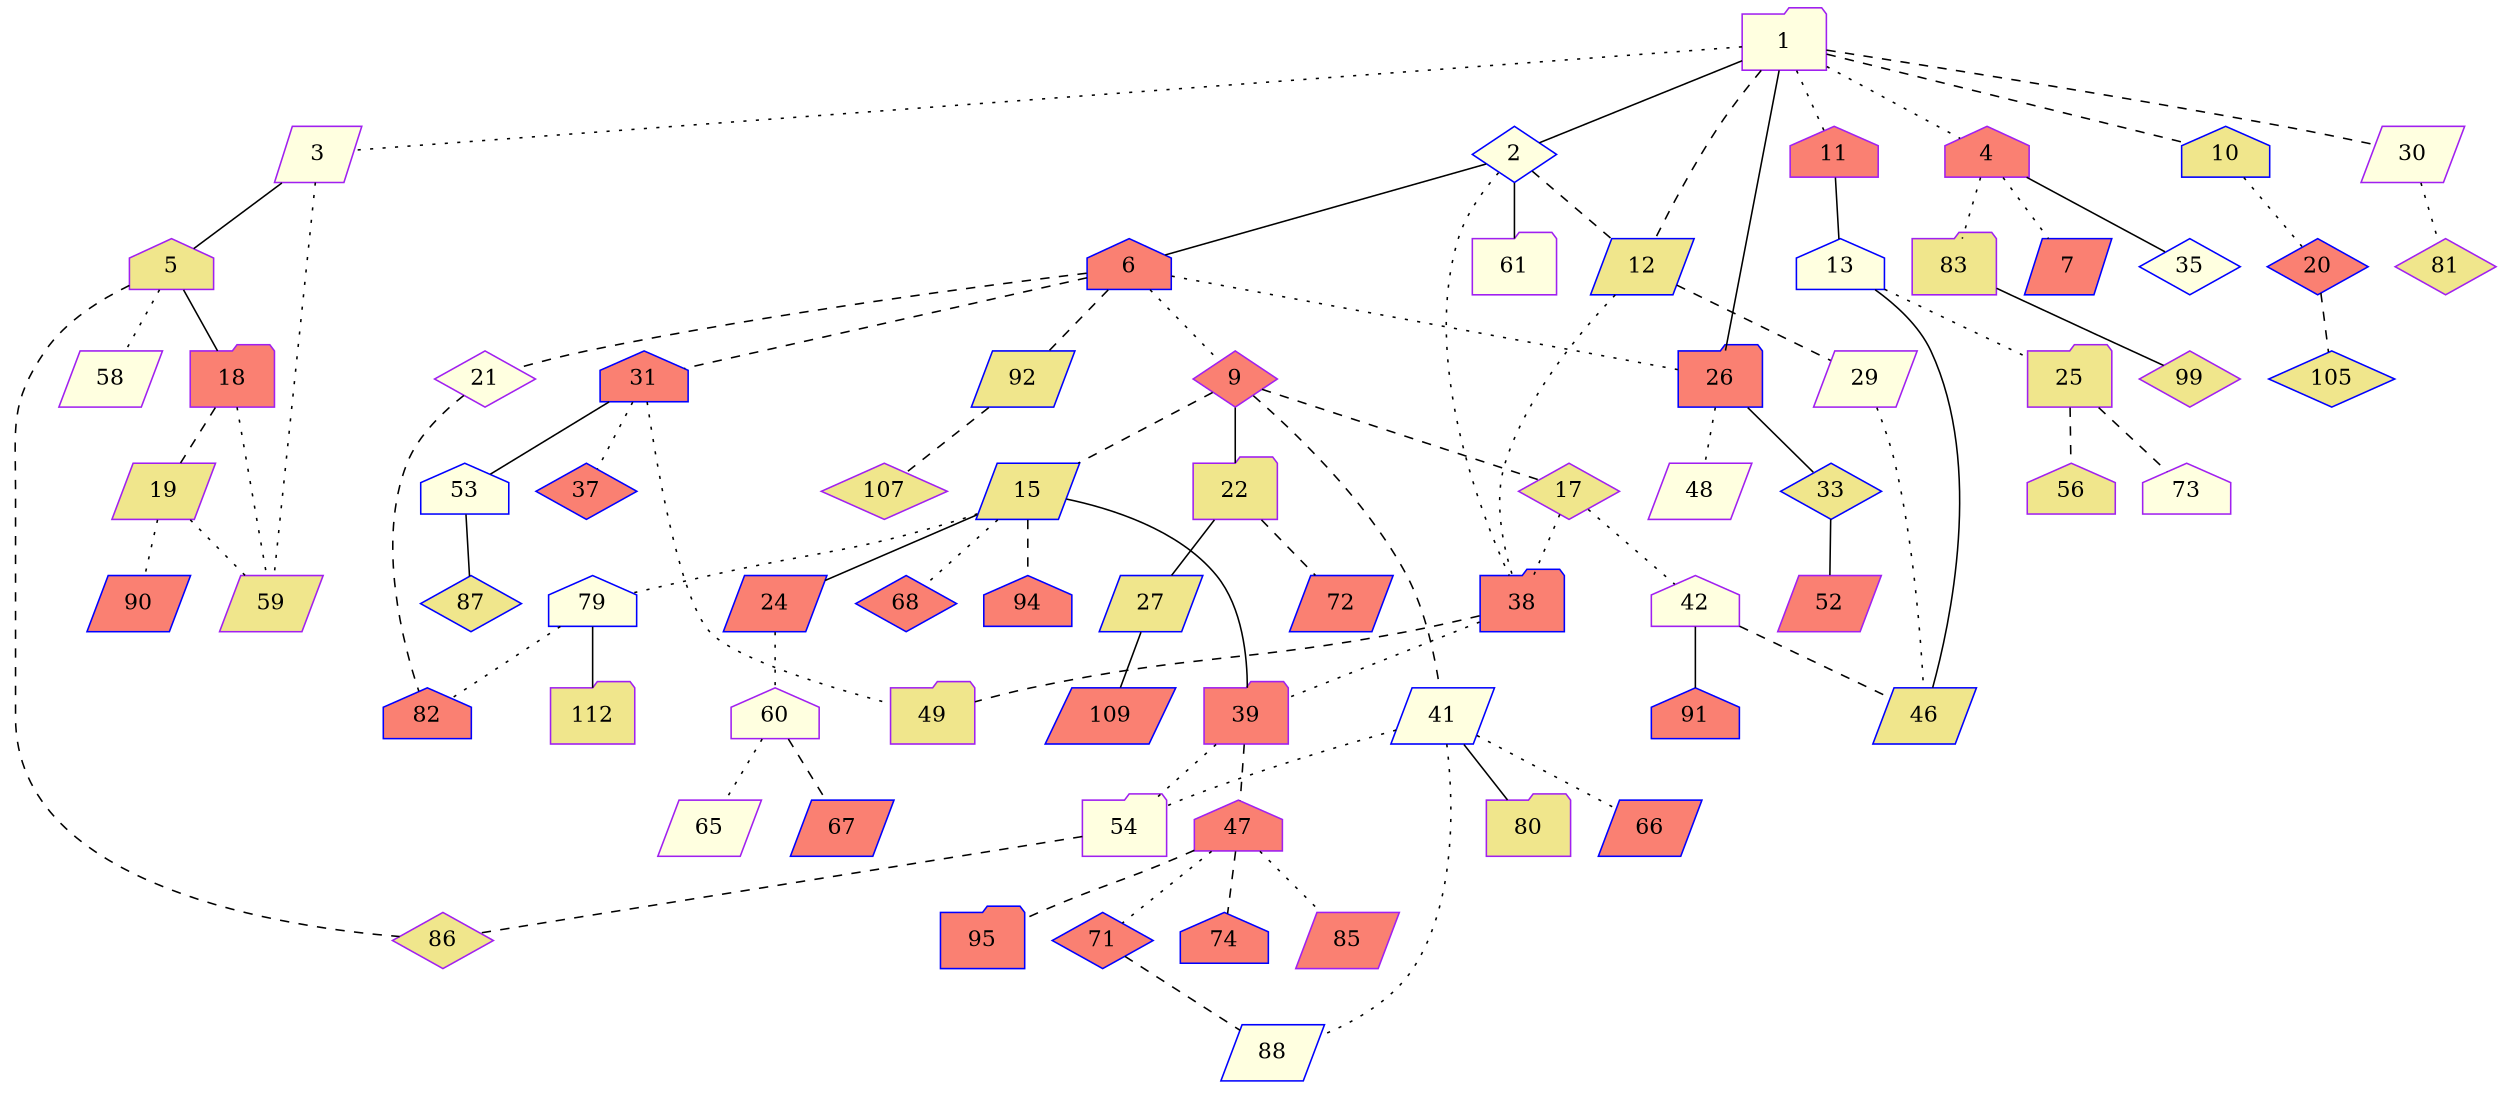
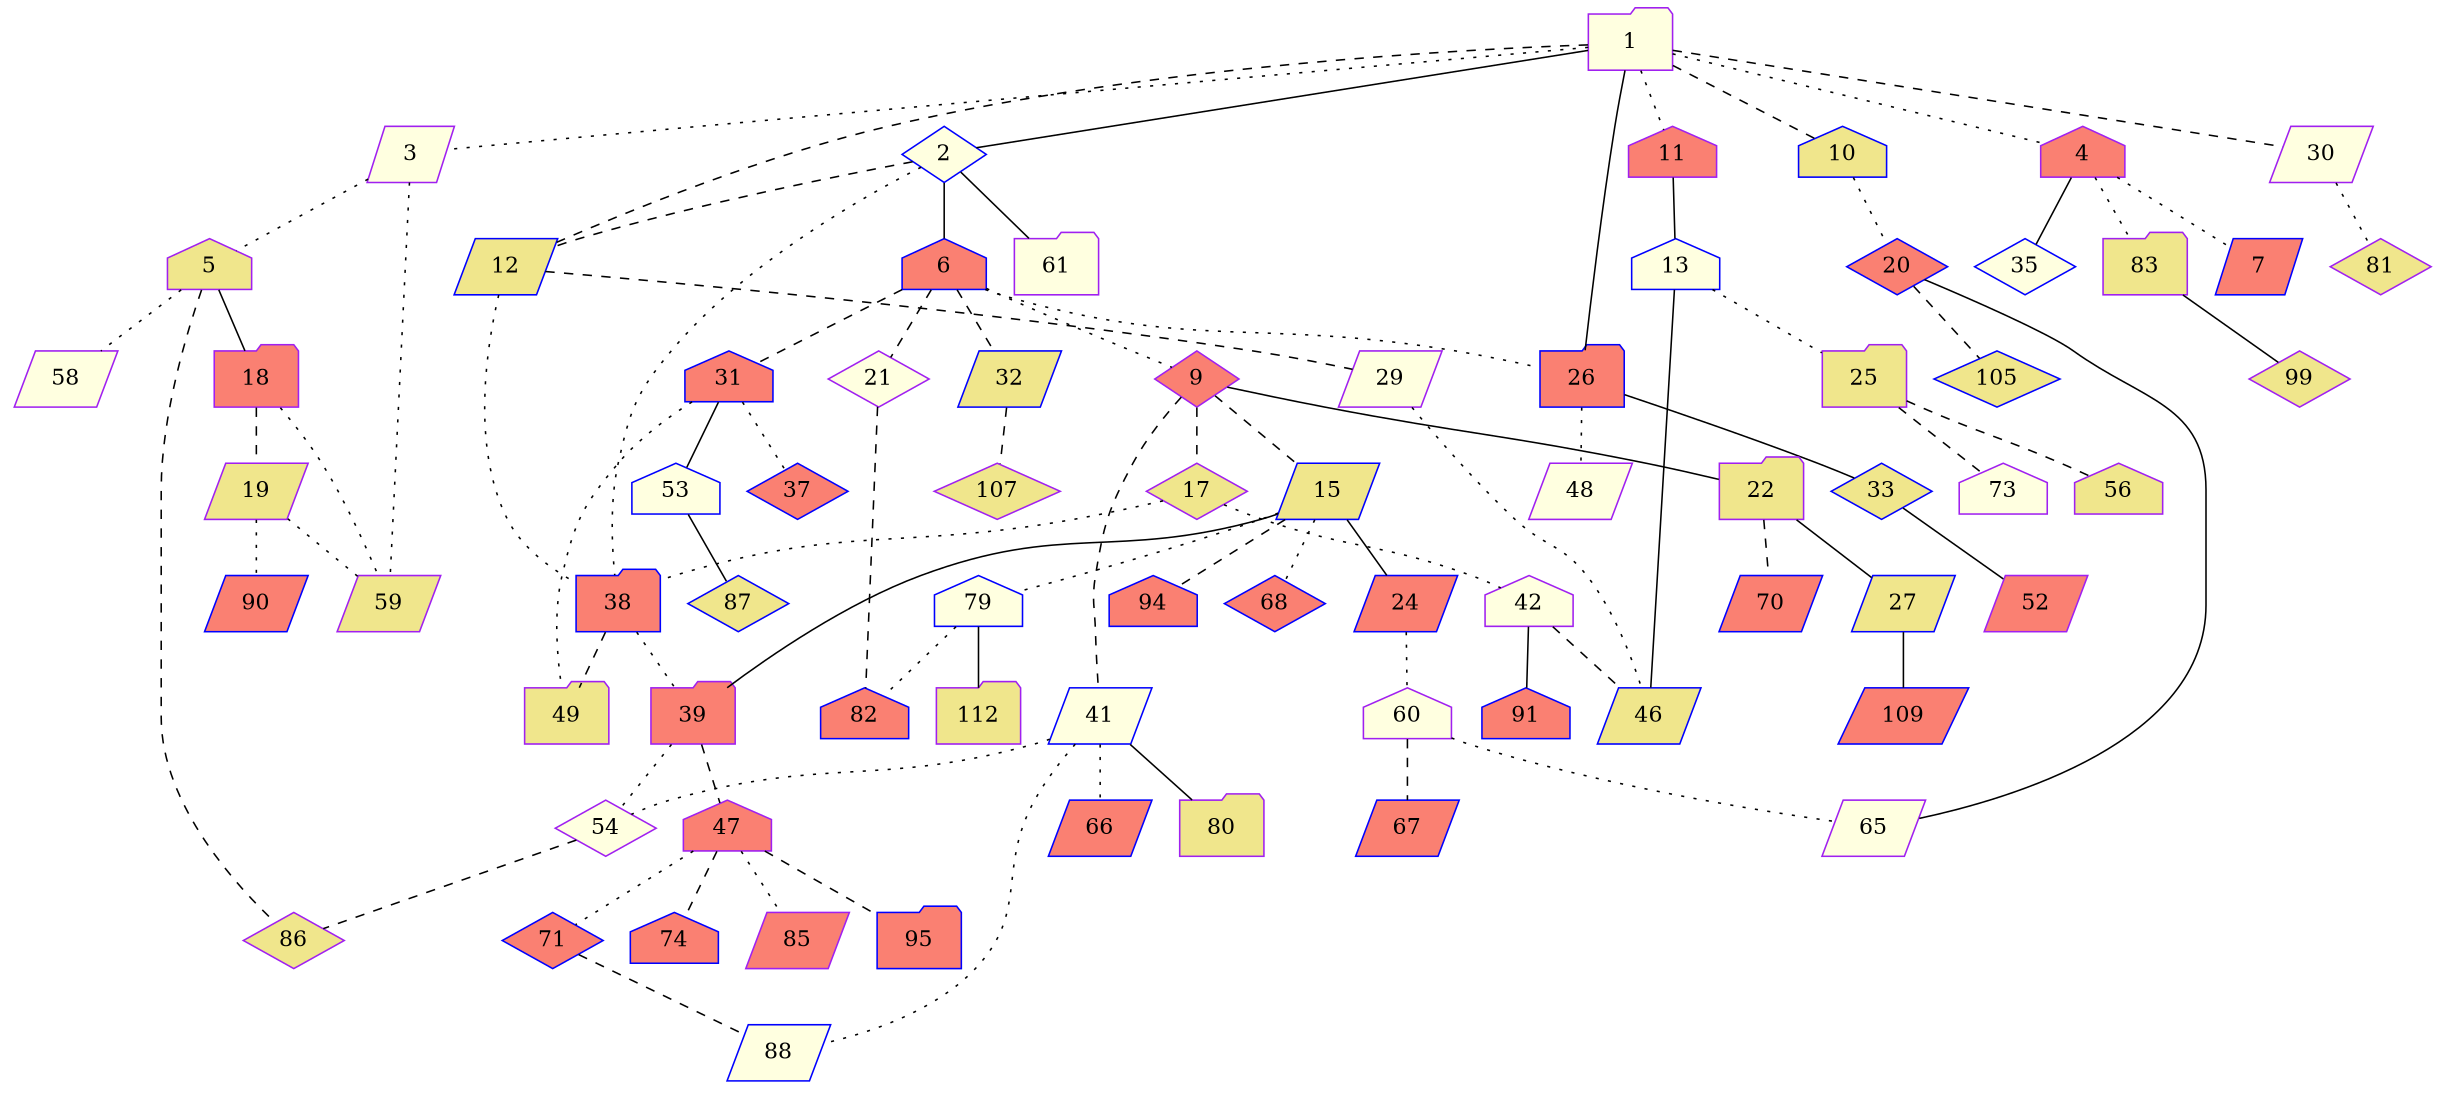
edge "3" -- "5": style solid -> dotted
node "92": label "92" -> "32"
edge "20" -- "65": added
node "72": label "72" -> "70"
node "54": shape folder -> diamond
